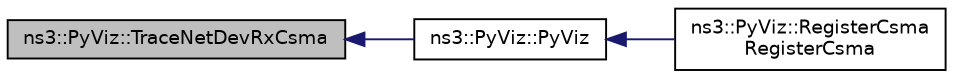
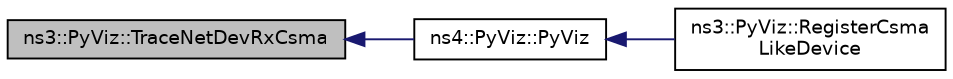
node "ns3::PyViz::PyViz": label "ns3::PyViz::PyViz" -> "ns4::PyViz::PyViz"
node "ns3::PyViz::RegisterCsma RegisterCsma": label "ns3::PyViz::RegisterCsma RegisterCsma" -> "ns3::PyViz::RegisterCsma LikeDevice"
